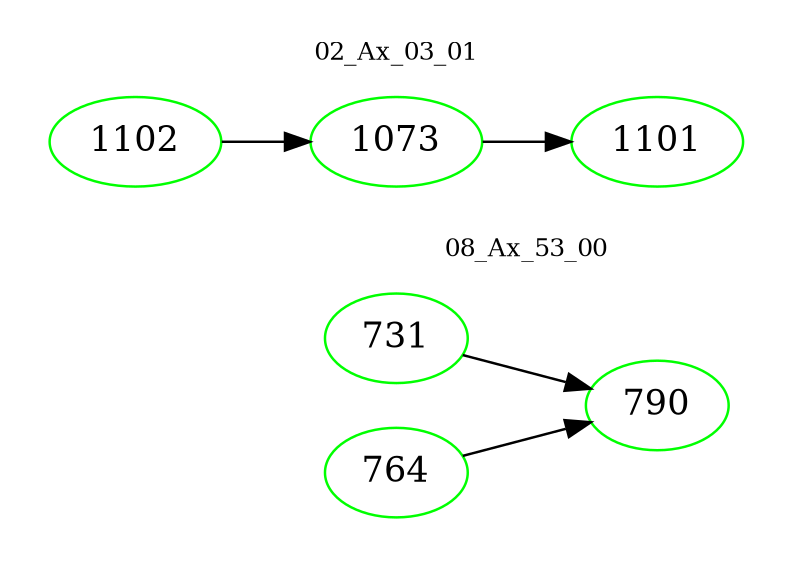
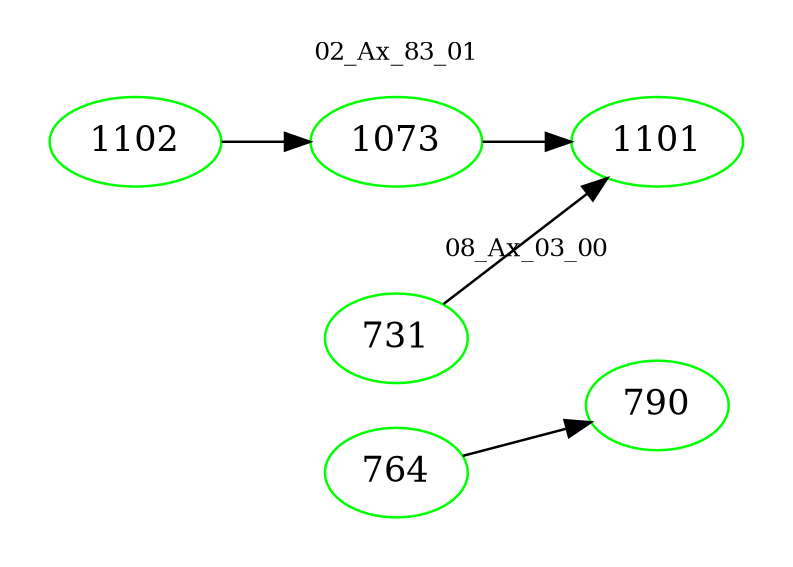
cluster "02_Ax_03_01": label "02_Ax_03_01" -> "02_Ax_83_01"
cluster "08_Ax_53_00": label "08_Ax_53_00" -> "08_Ax_03_00"
edge "731" -> "790": now "731" -> "1101"
